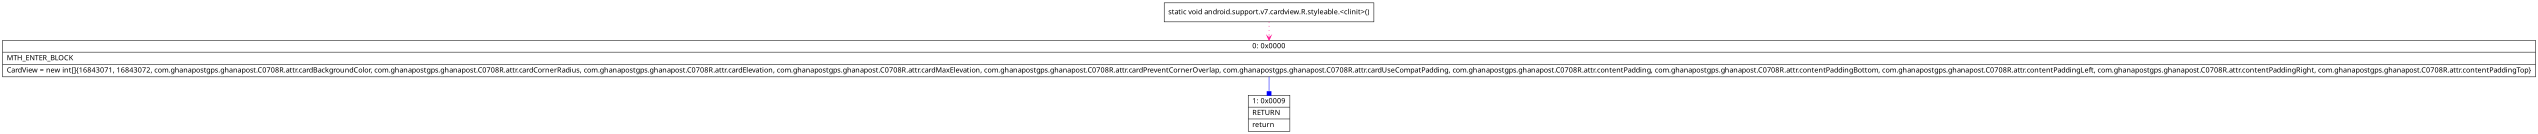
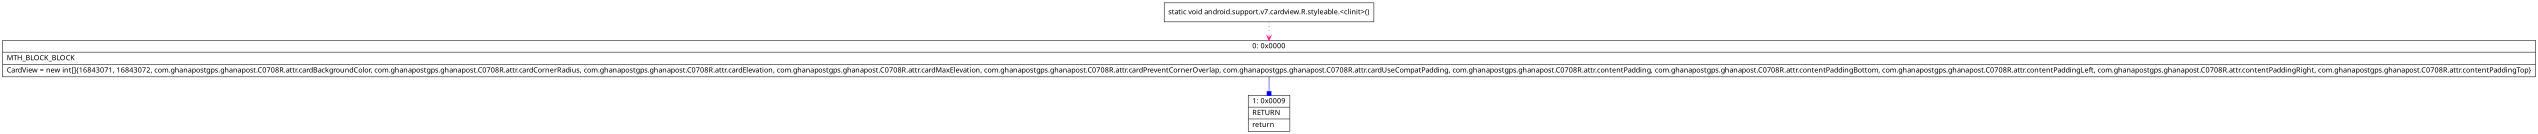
node "0: 0x0000": text "MTH_ENTER_BLOCK" -> "MTH_BLOCK_BLOCK"
